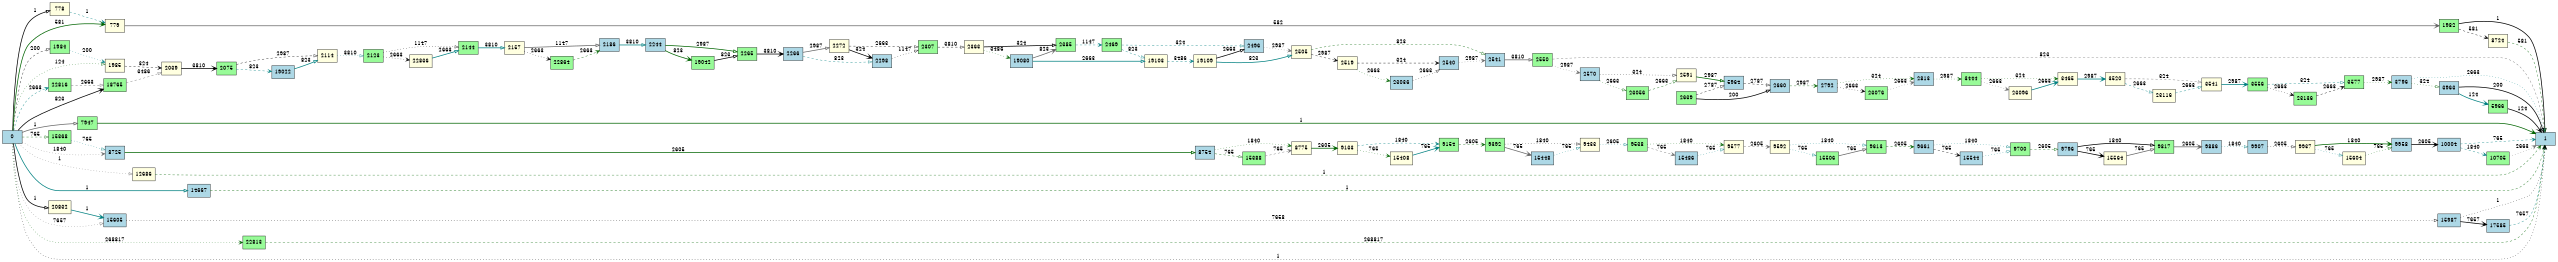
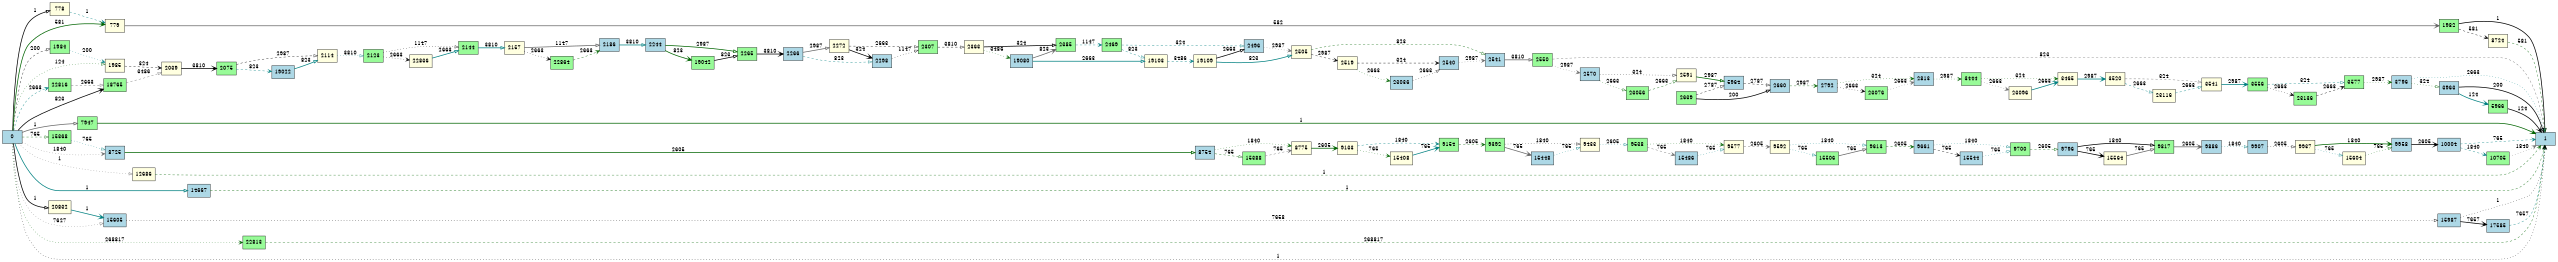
edge "10705" -> "1": label "2663" -> "1840"
edge "0" -> "15605": label "7657" -> "7627"
